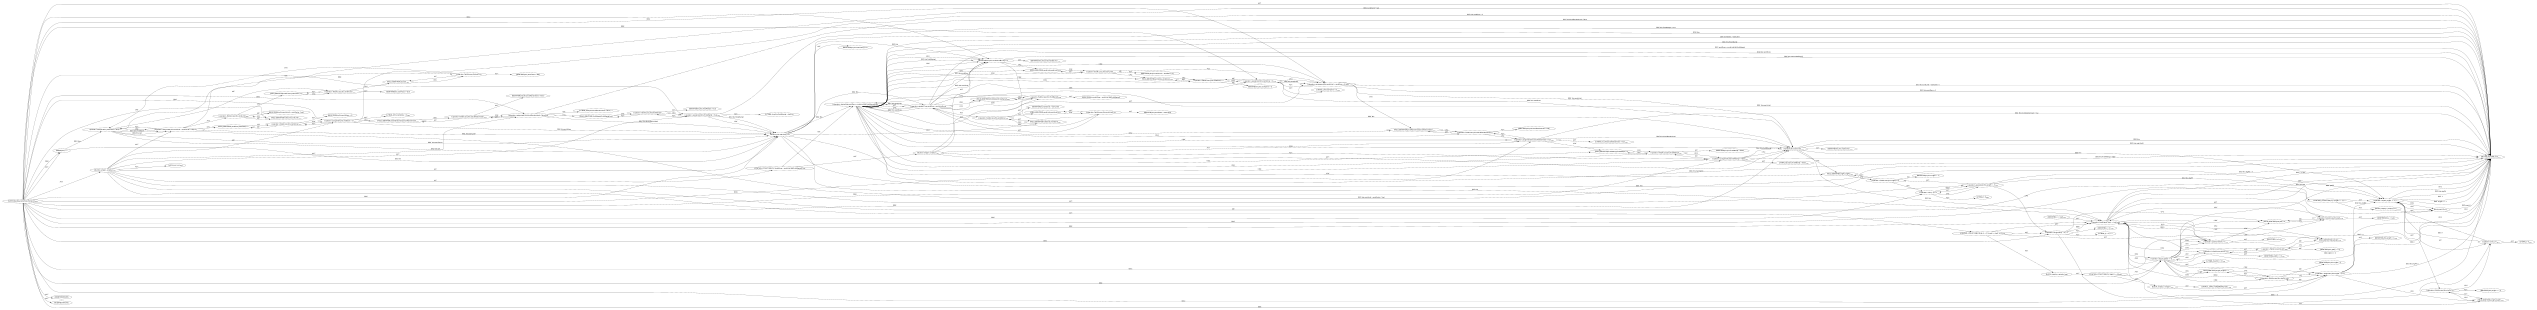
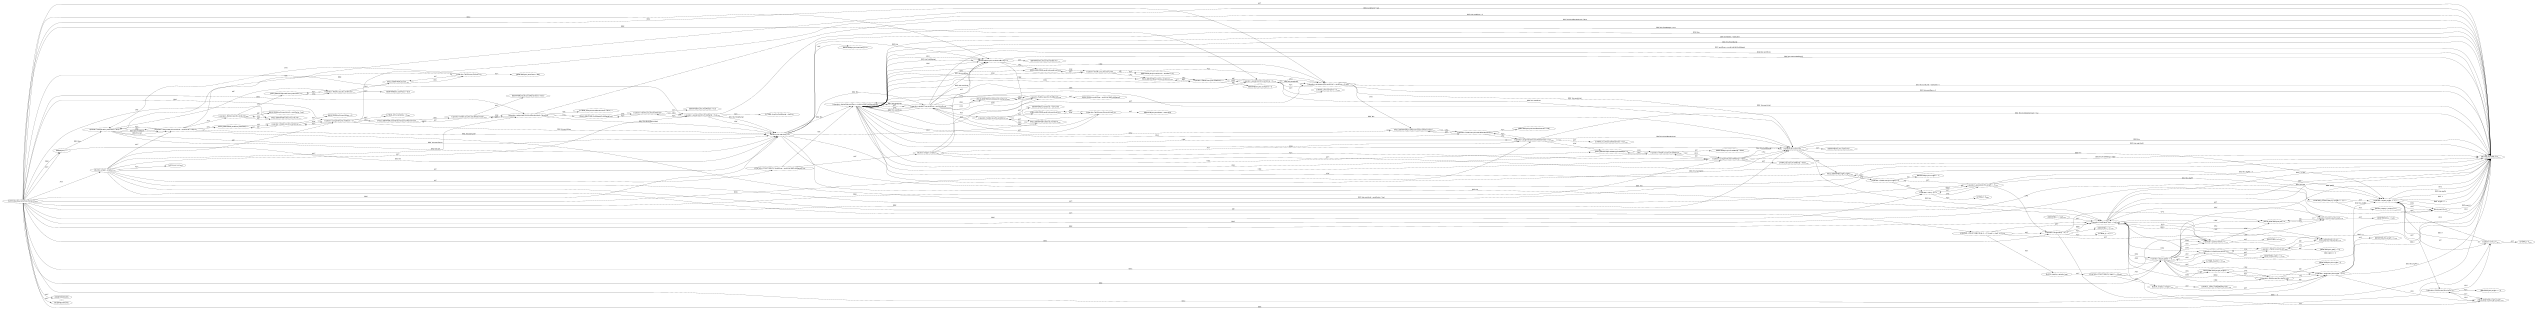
edge "(<operator>.fieldAccess,this.zptr)" -> "(<operator>.lessEqualsThan,i <= last)": reversed
